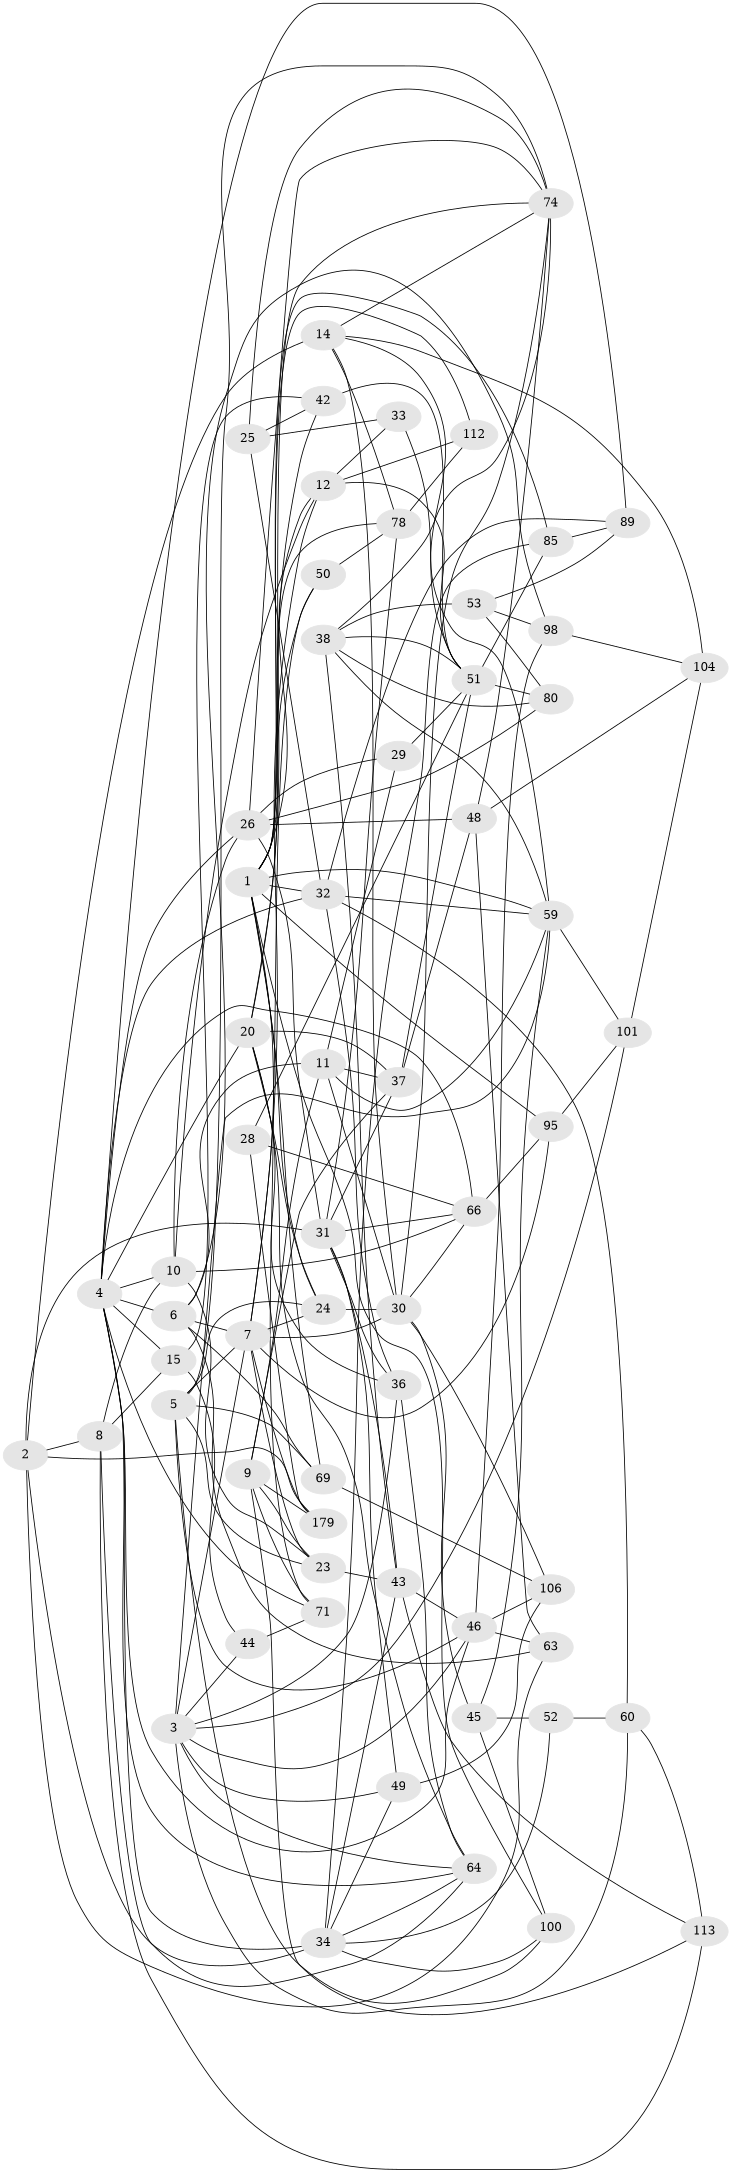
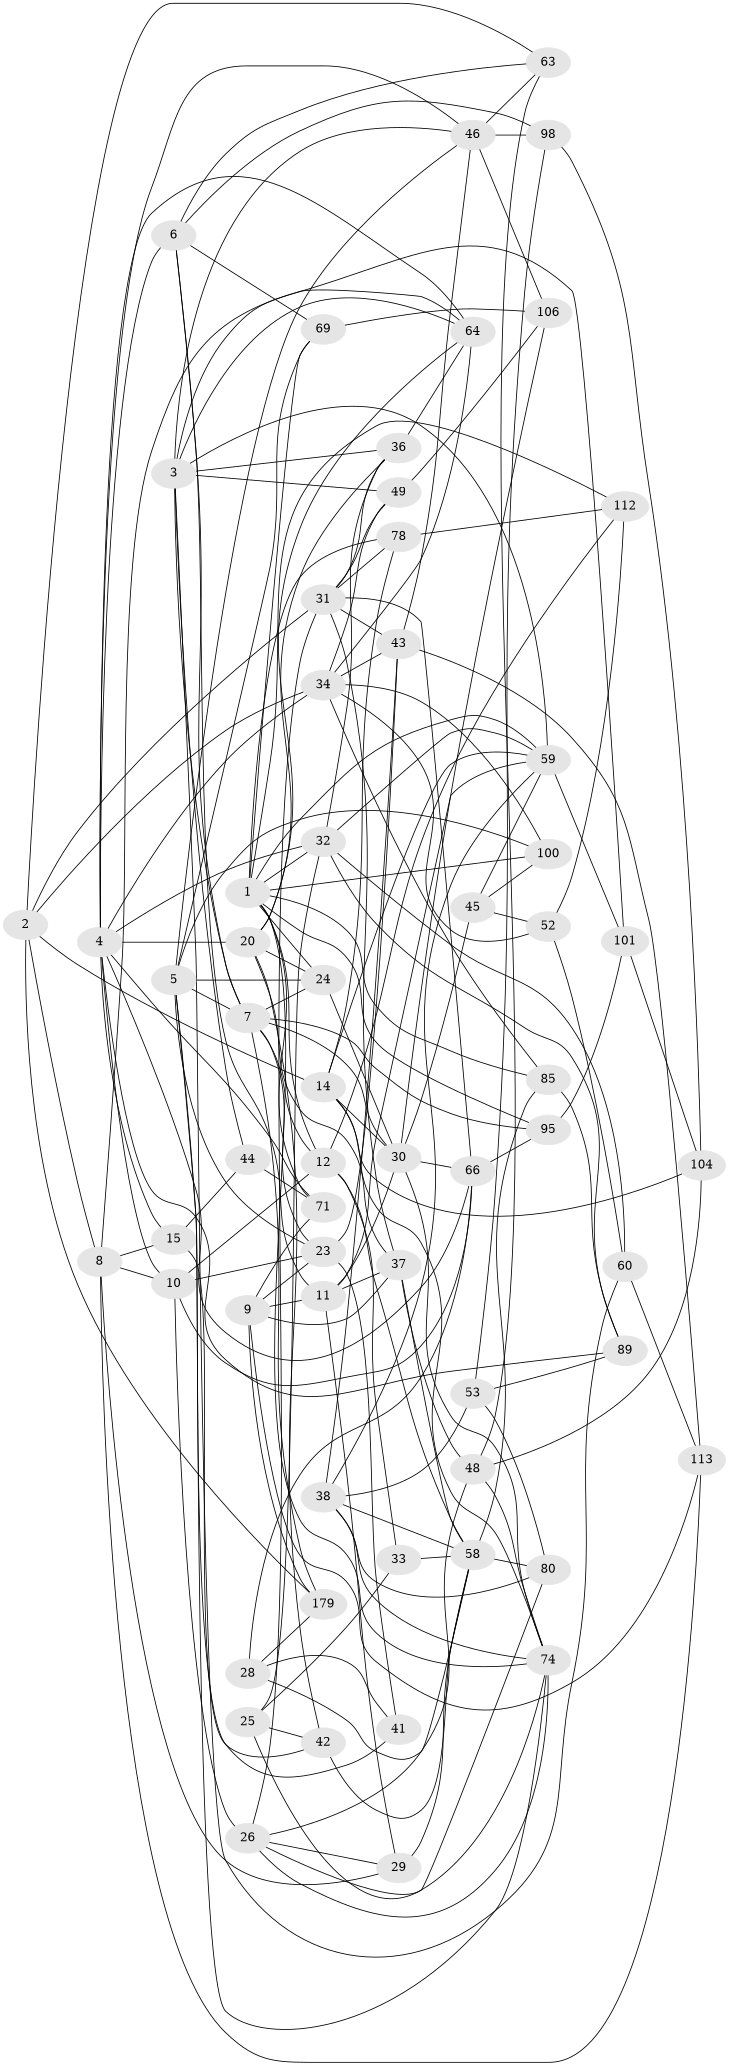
node "50": removed
node "51": label "51" -> "58"
edge "112" -- "52": added
edge "26" -- "4": removed
edge "8" -- "29": added
node "41": added
